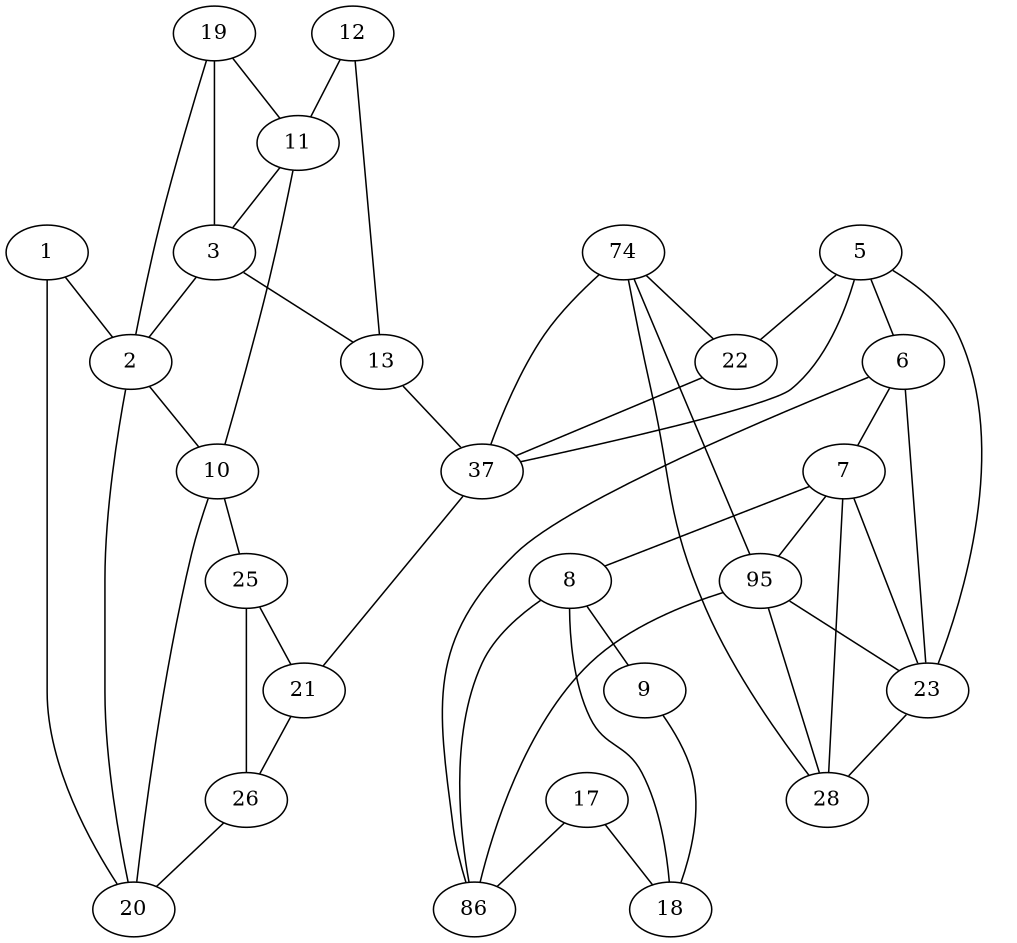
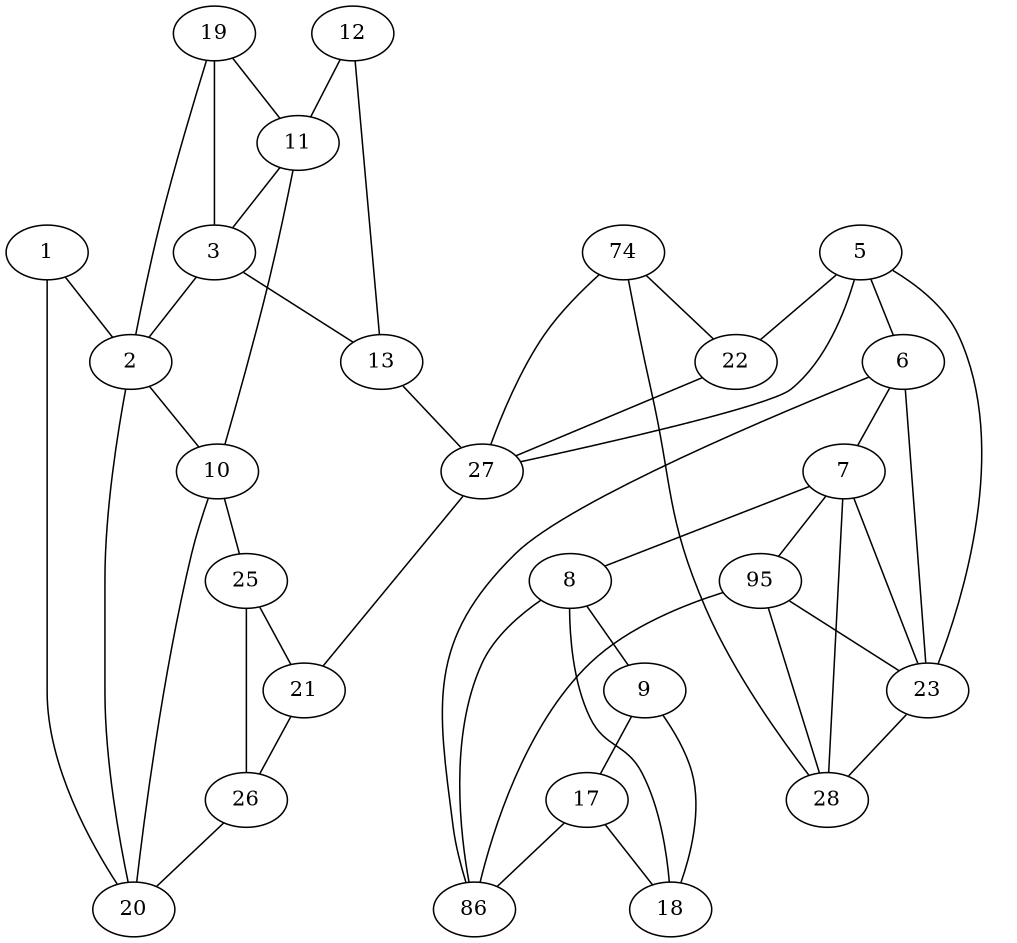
edge "74" -- "95": removed
node "37": label "37" -> "27"
edge "9" -- "17": added
